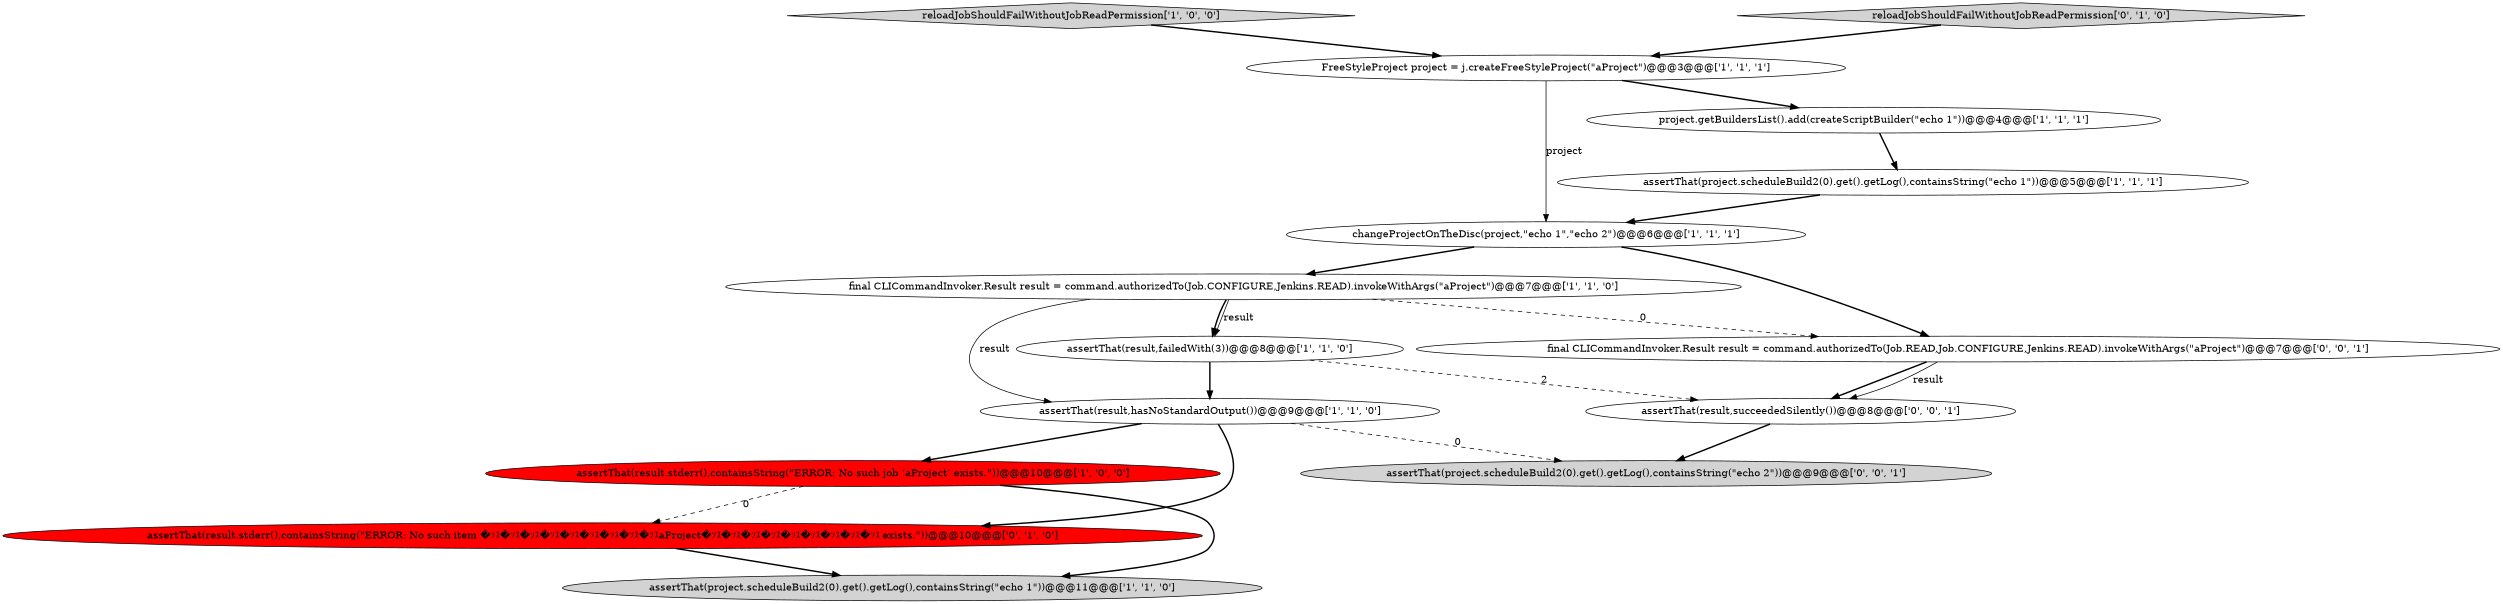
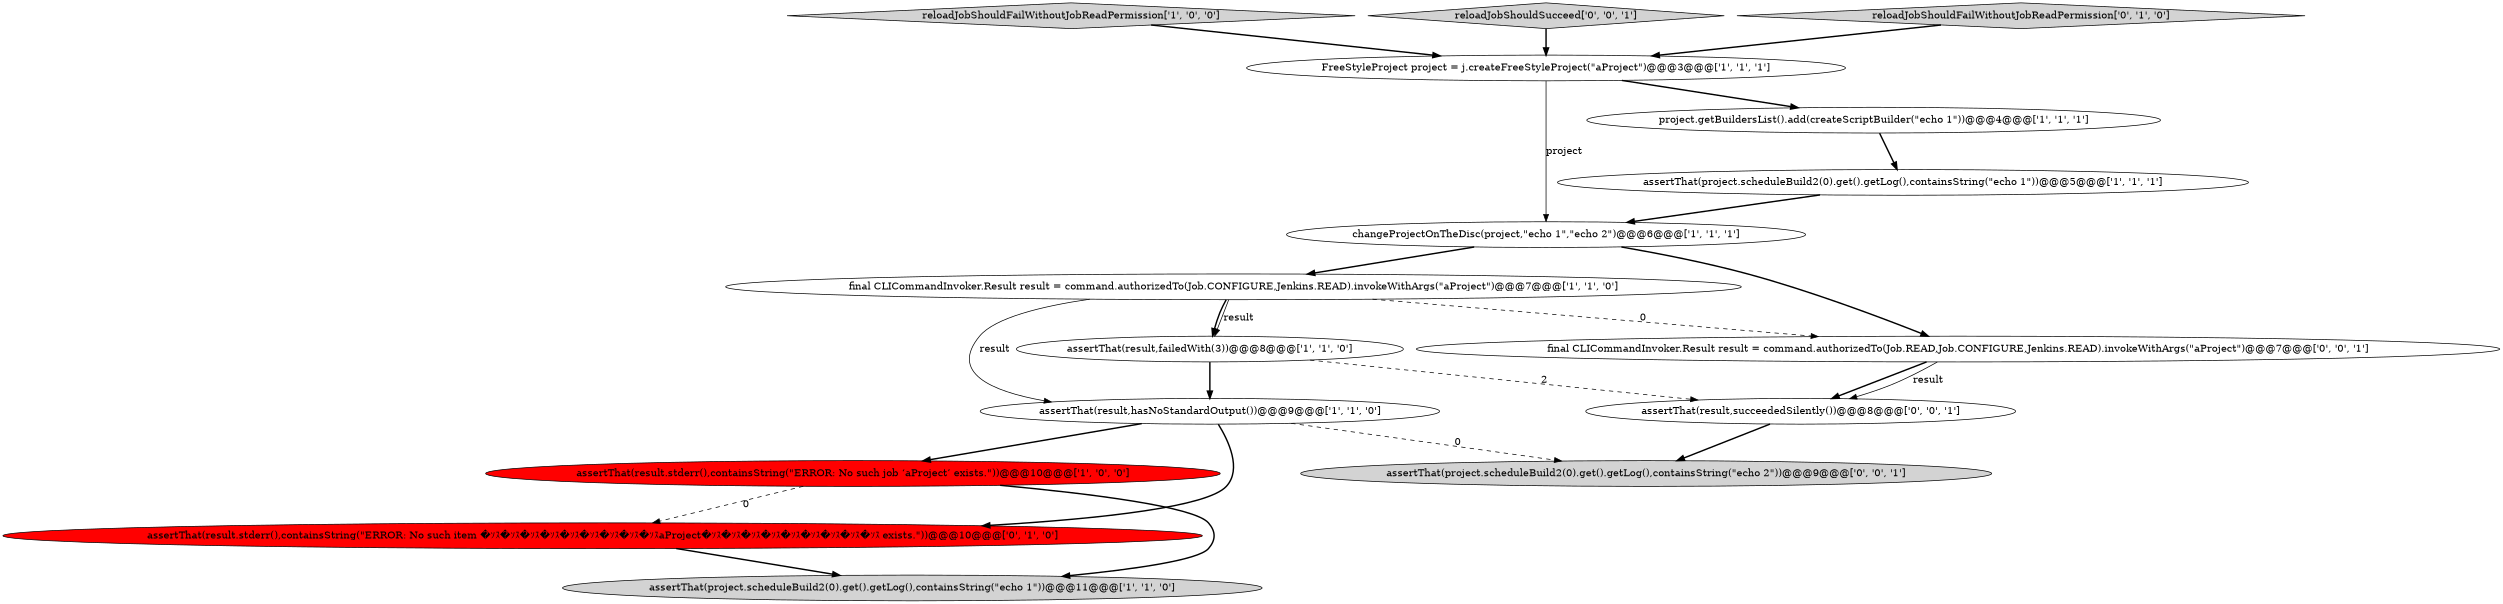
node "reloadJobShouldSucceed['0', '0', '1']": added
